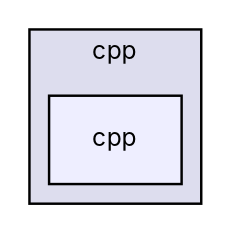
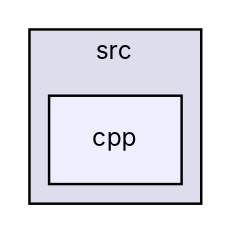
cluster "cpp": label "cpp" -> "src"
